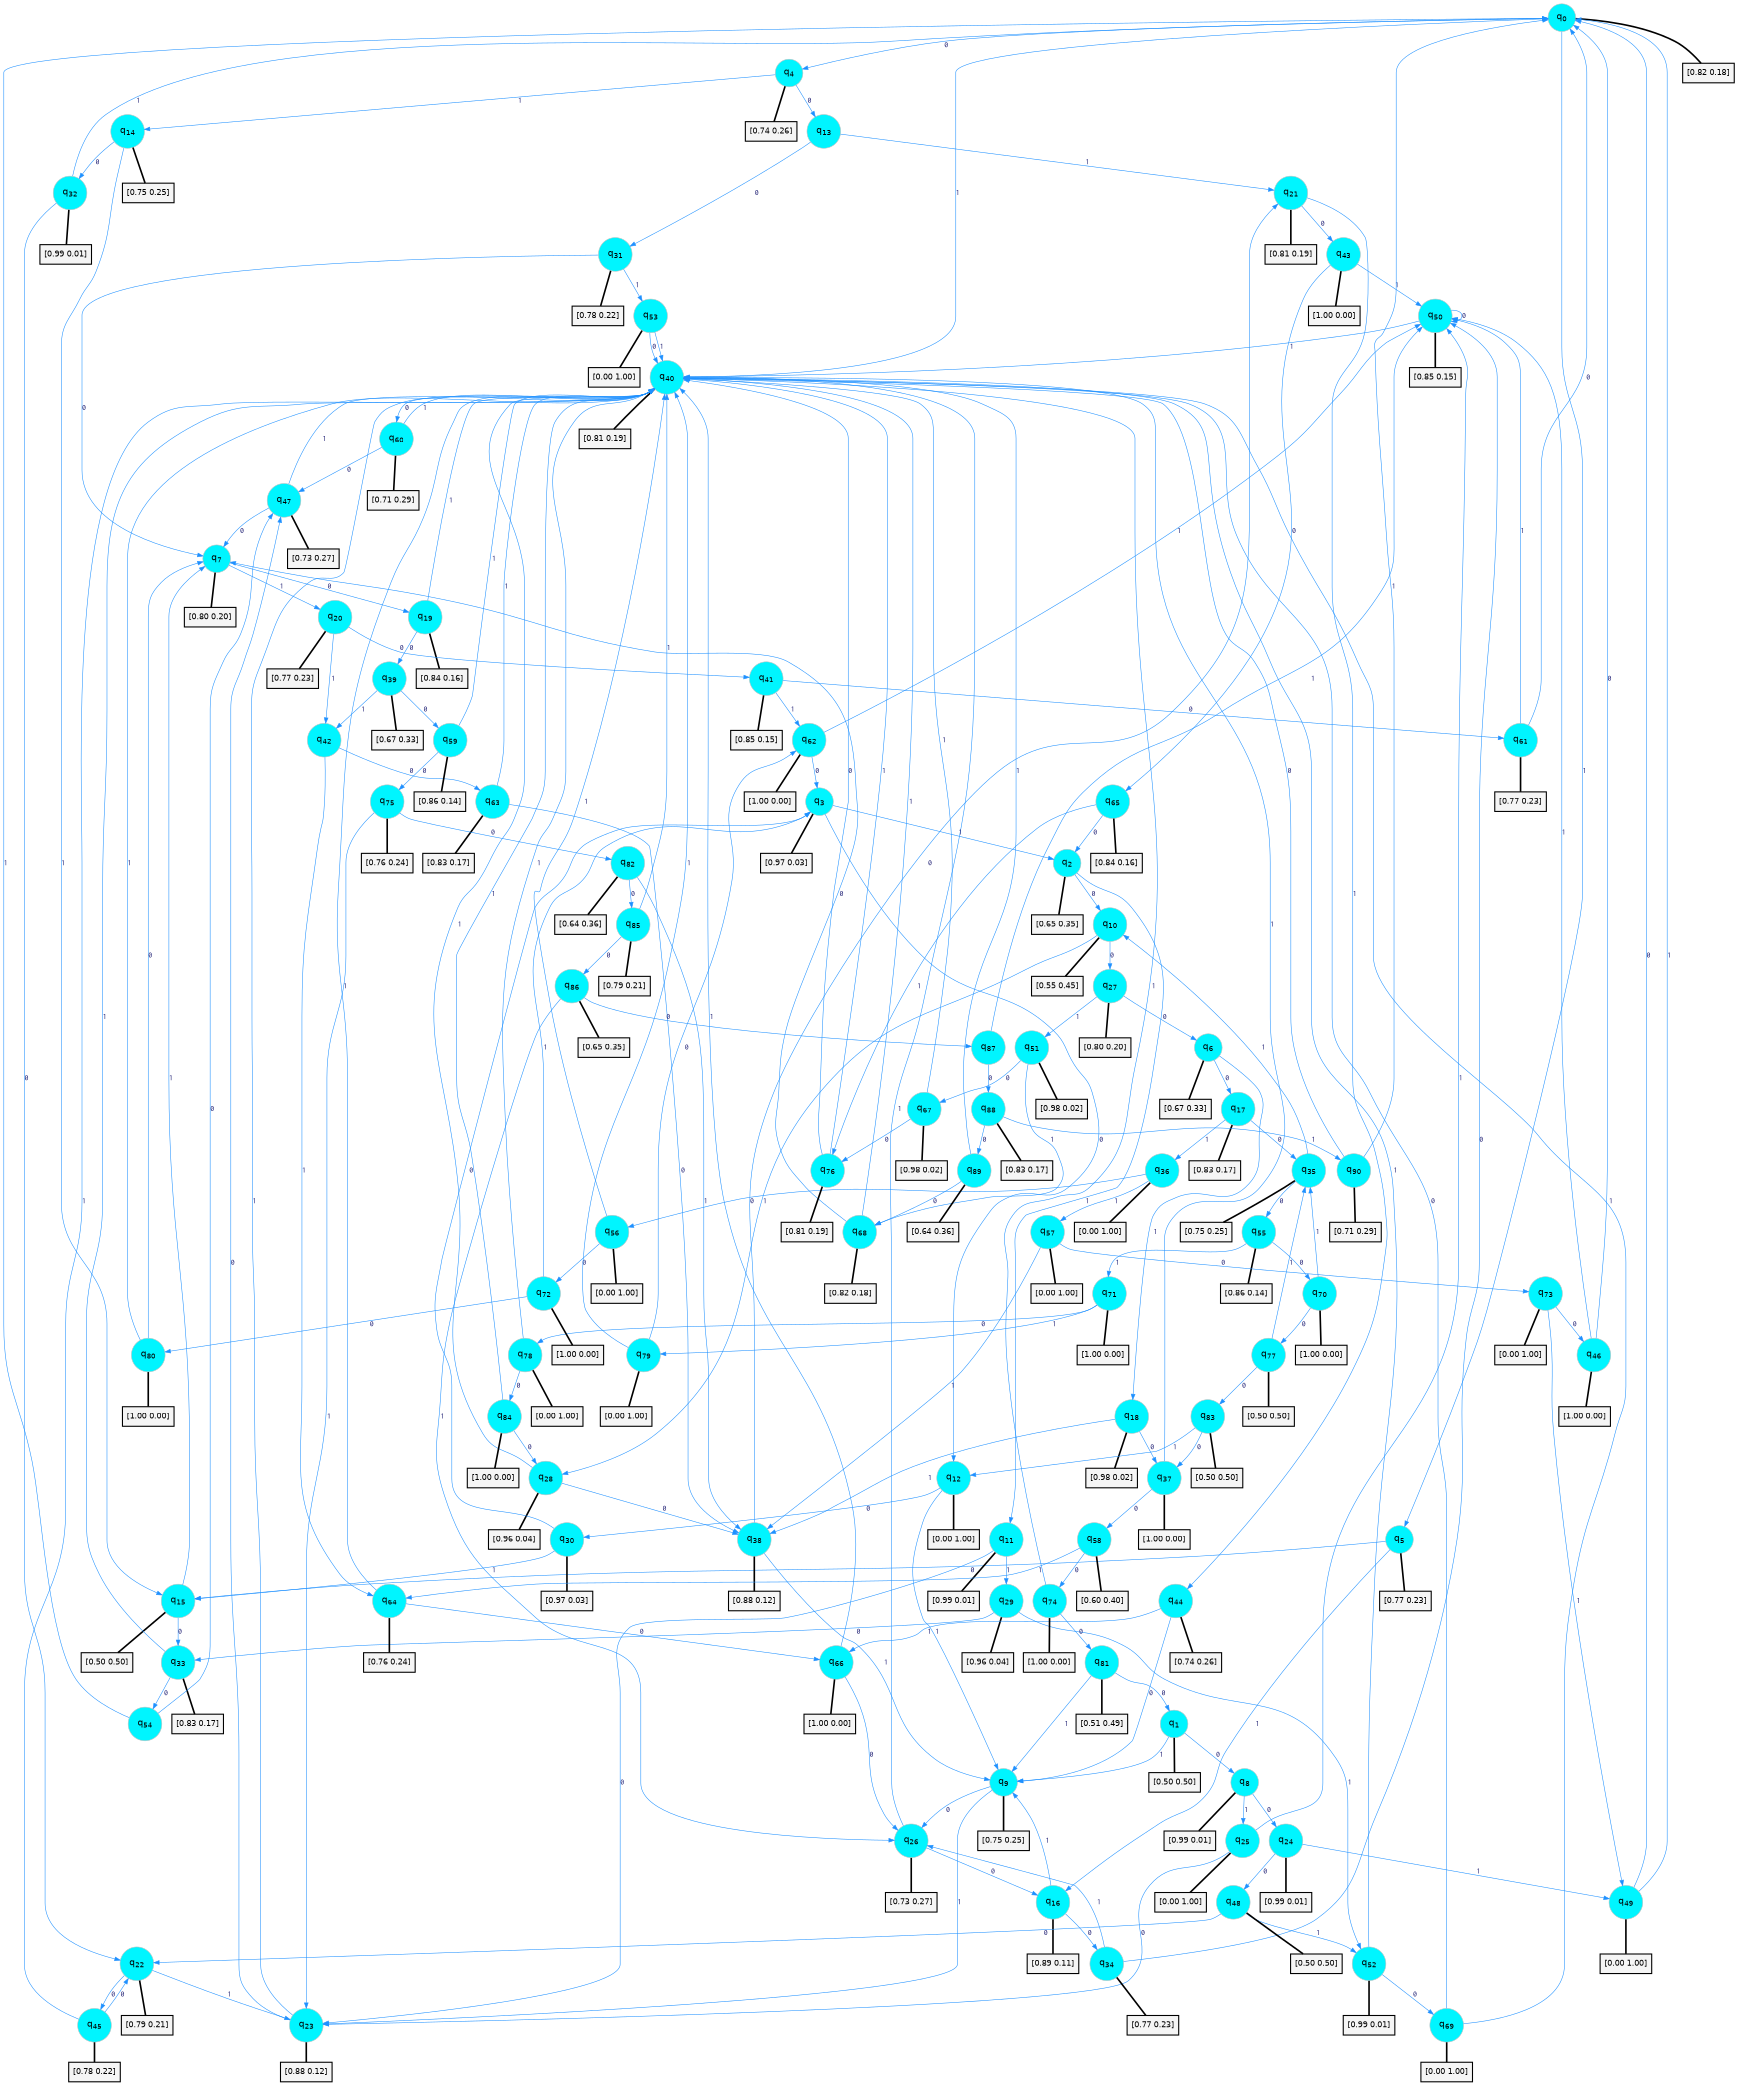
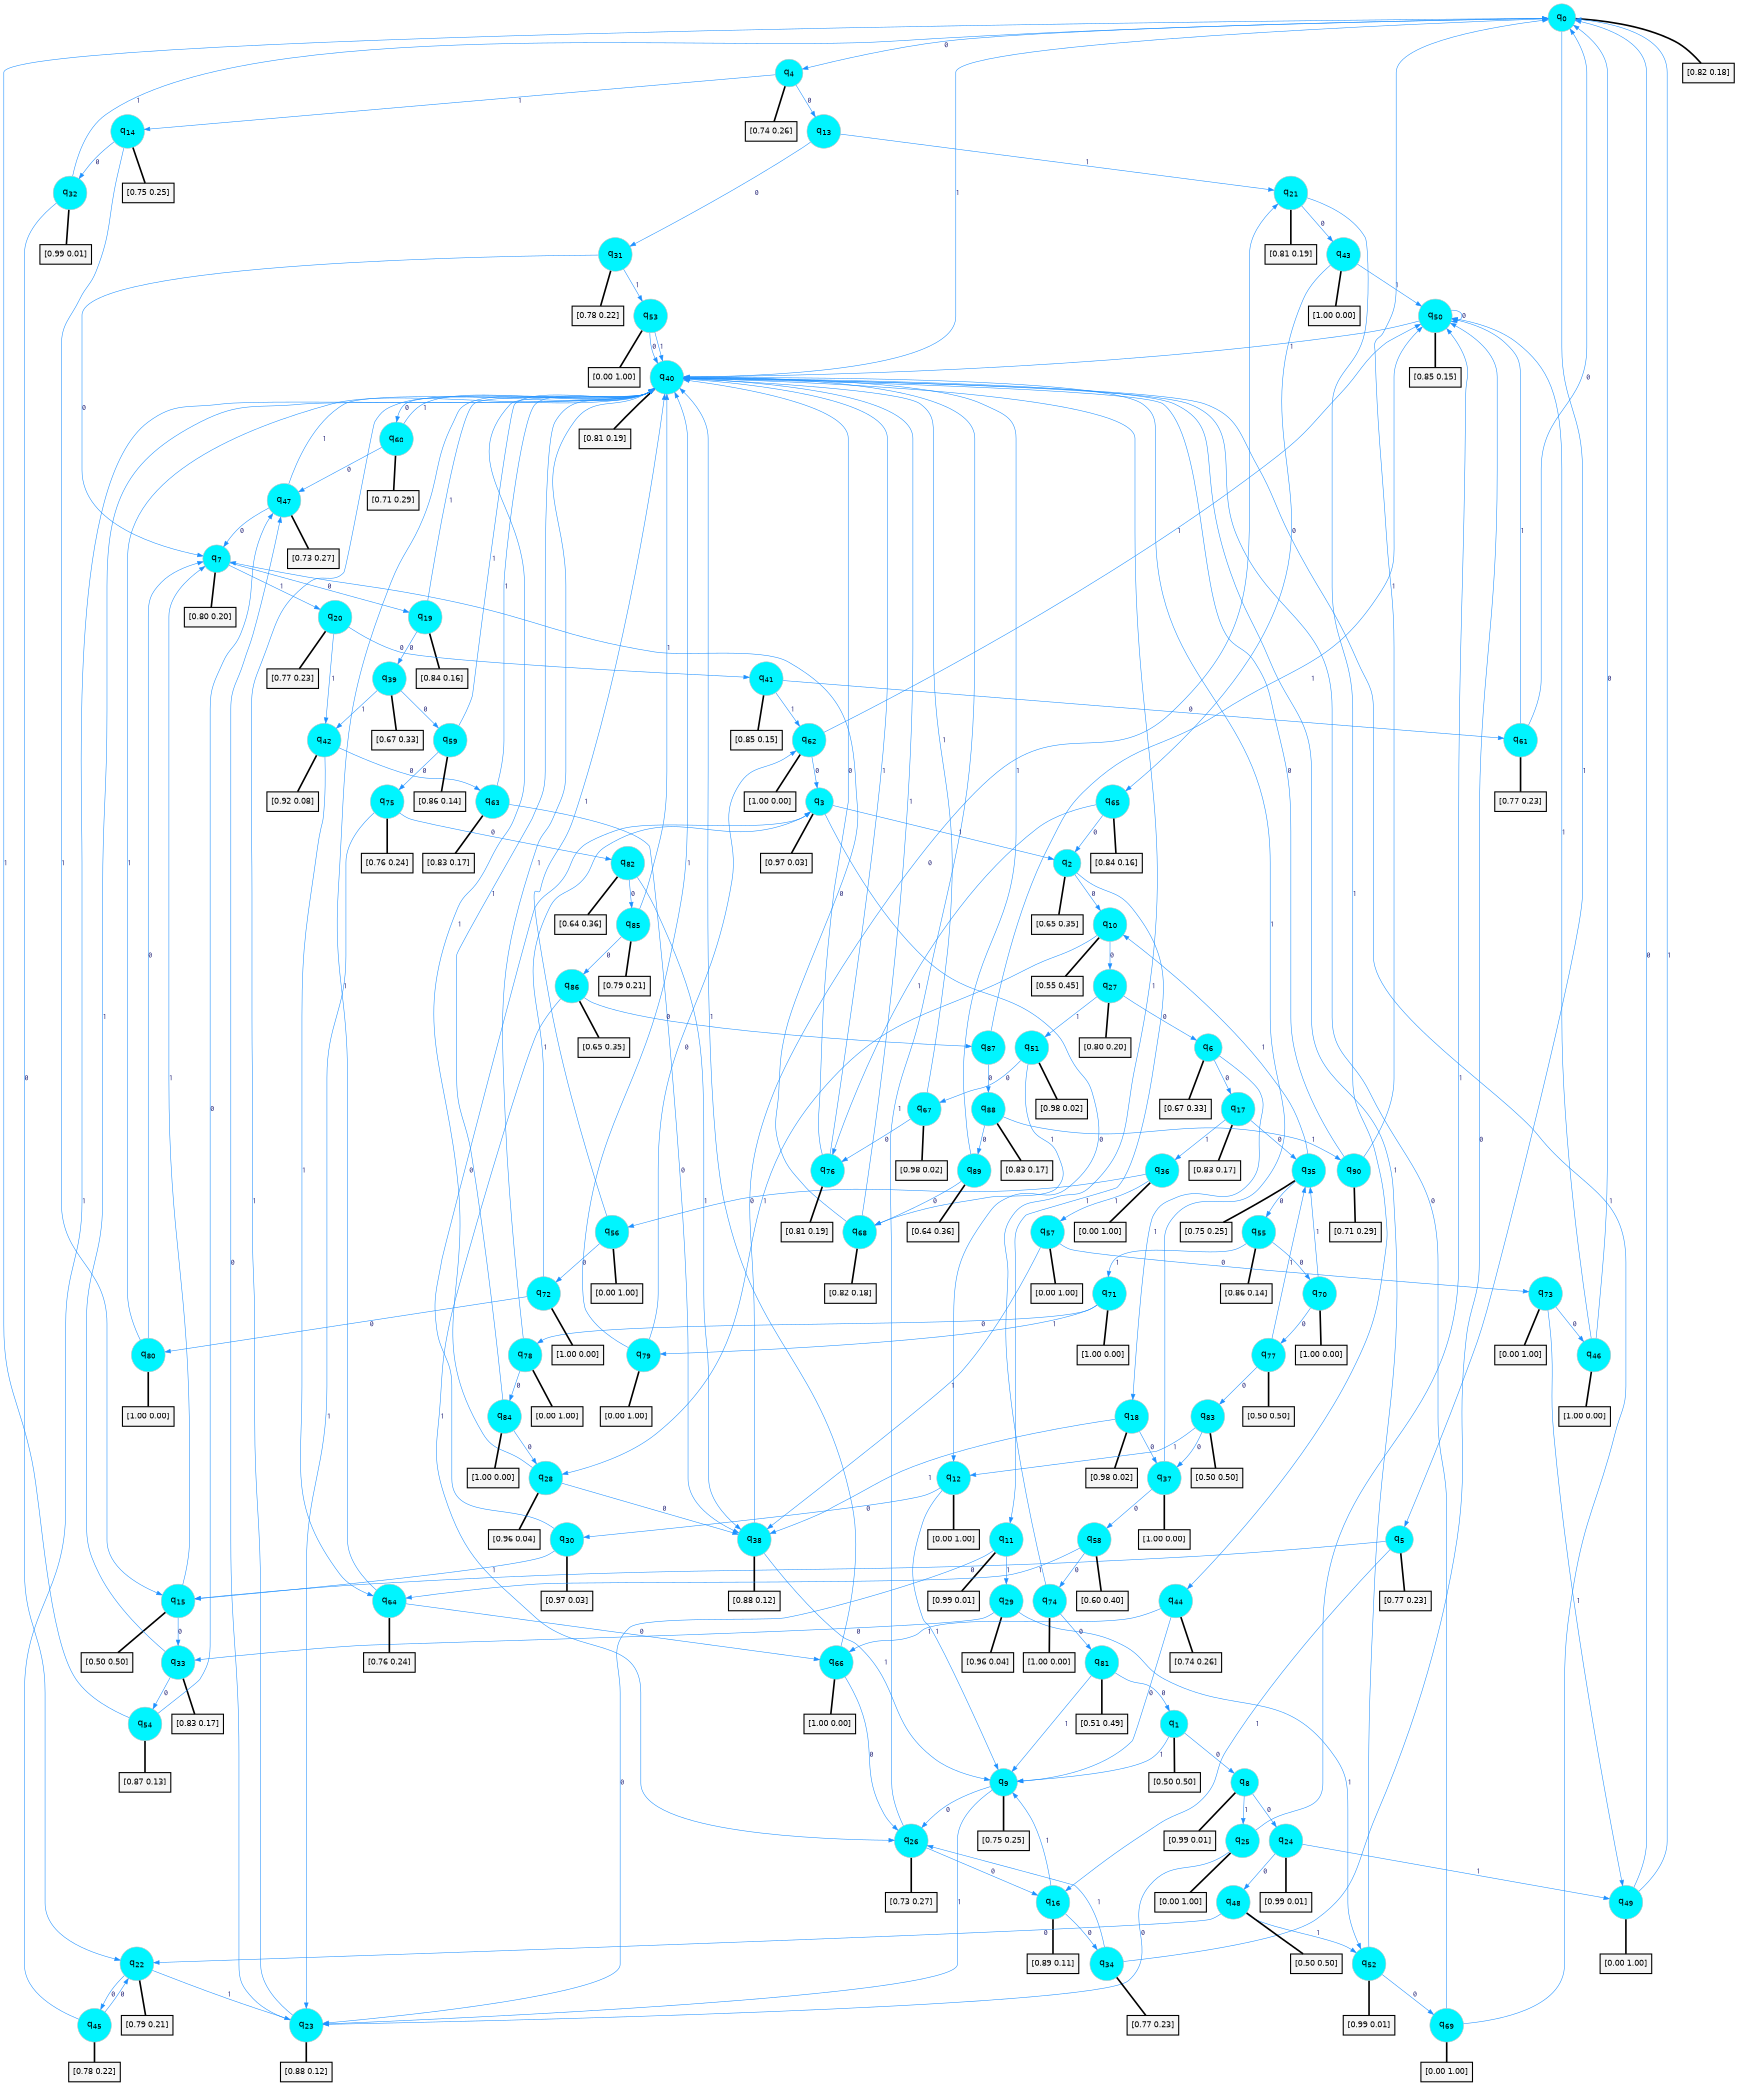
node "[0.92 0.08]": added
node "[0.87 0.13]": added
